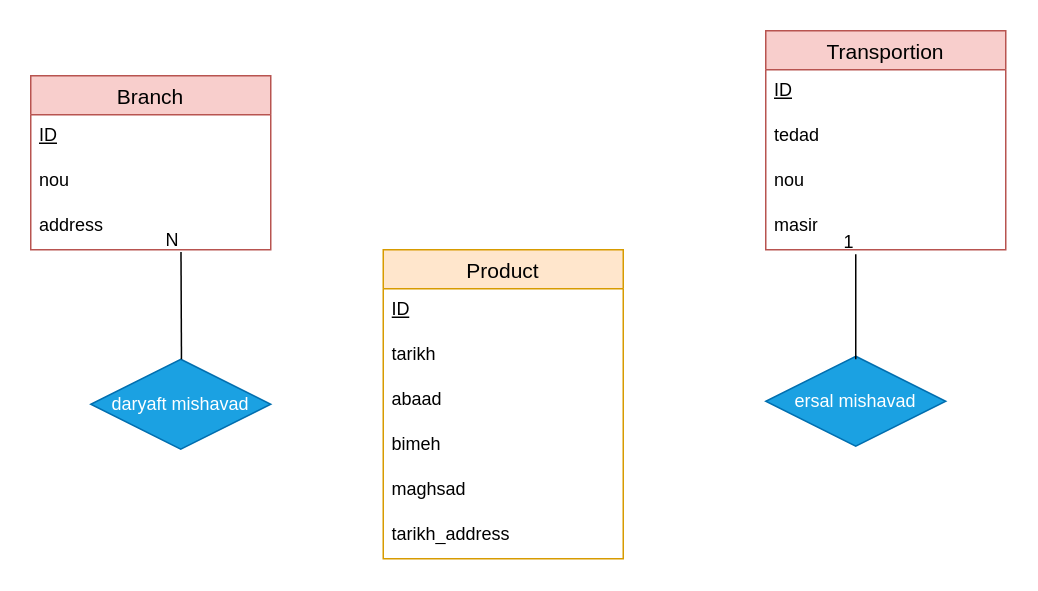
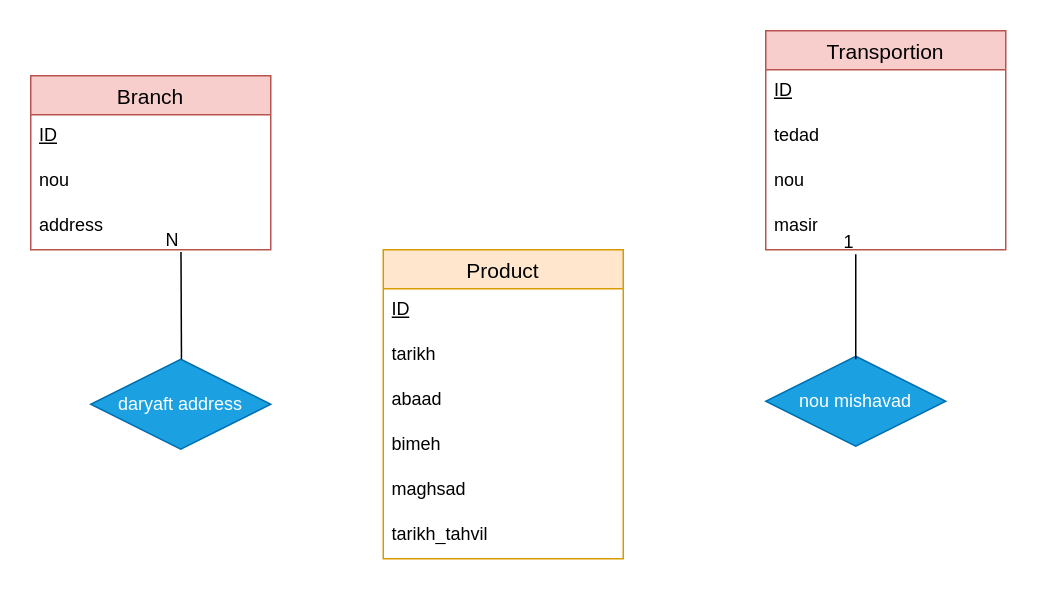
node "ersal mishavad": label "ersal mishavad" -> "nou mishavad"
node "daryaft mishavad": label "daryaft mishavad" -> "daryaft address"
node "tarikh_address": label "tarikh_address" -> "tarikh_tahvil"
